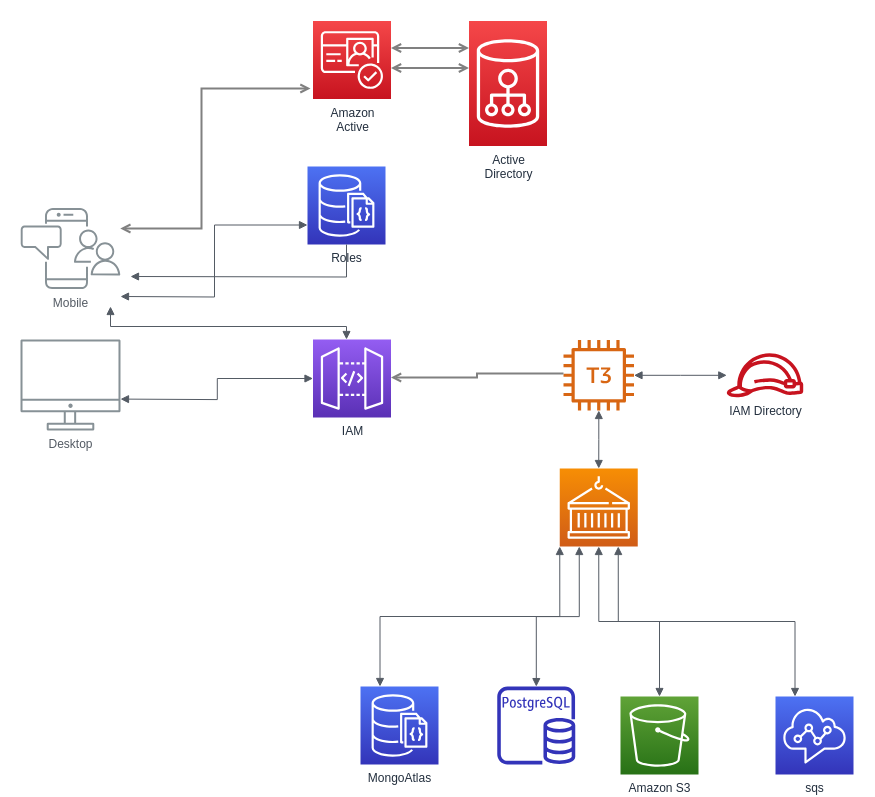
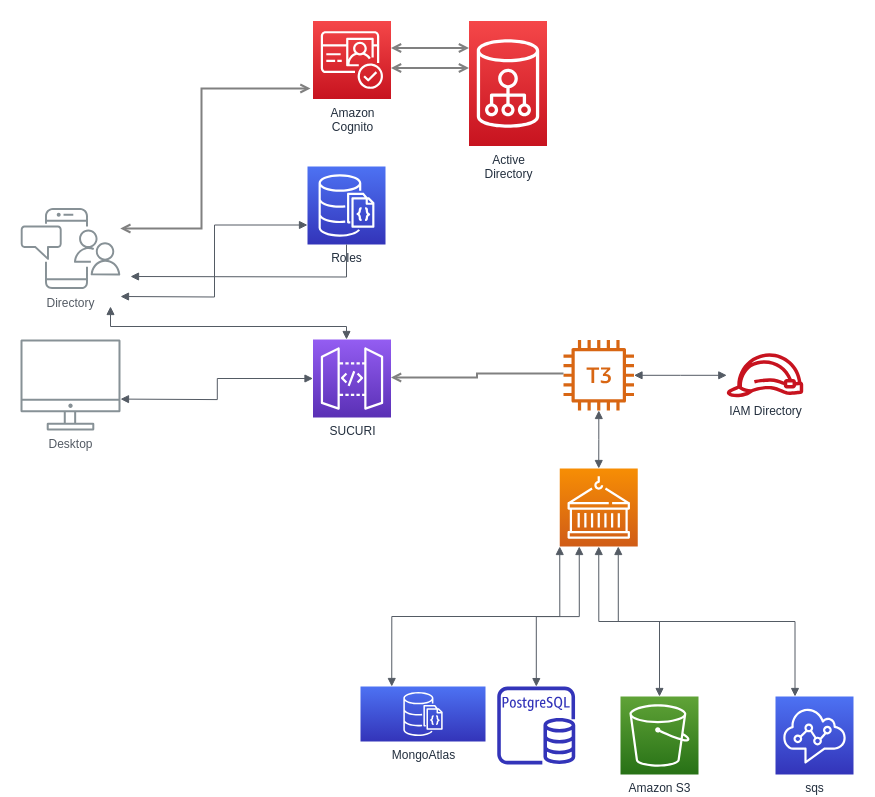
node "Amazon Active": label "Amazon Active" -> "Amazon Cognito"
node "Mobile": label "Mobile" -> "Directory"
node "IAM": label "IAM" -> "SUCURI"
node "MongoAtlas": size 78x78 -> 125x55
